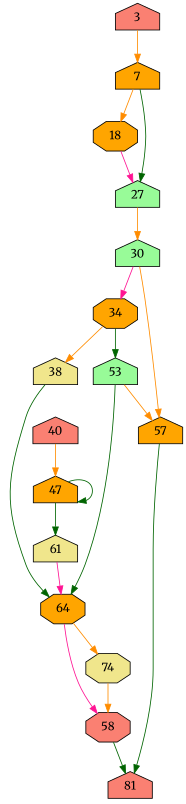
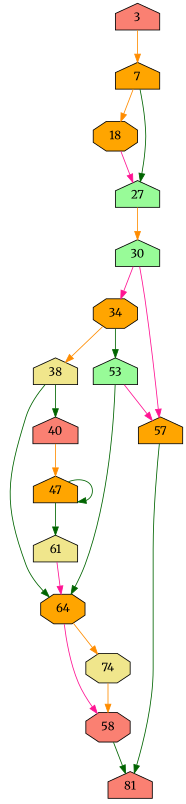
edge "30" -> "57": color darkorange -> deeppink
edge "38" -> "40": added
edge "53" -> "57": color darkorange -> deeppink
